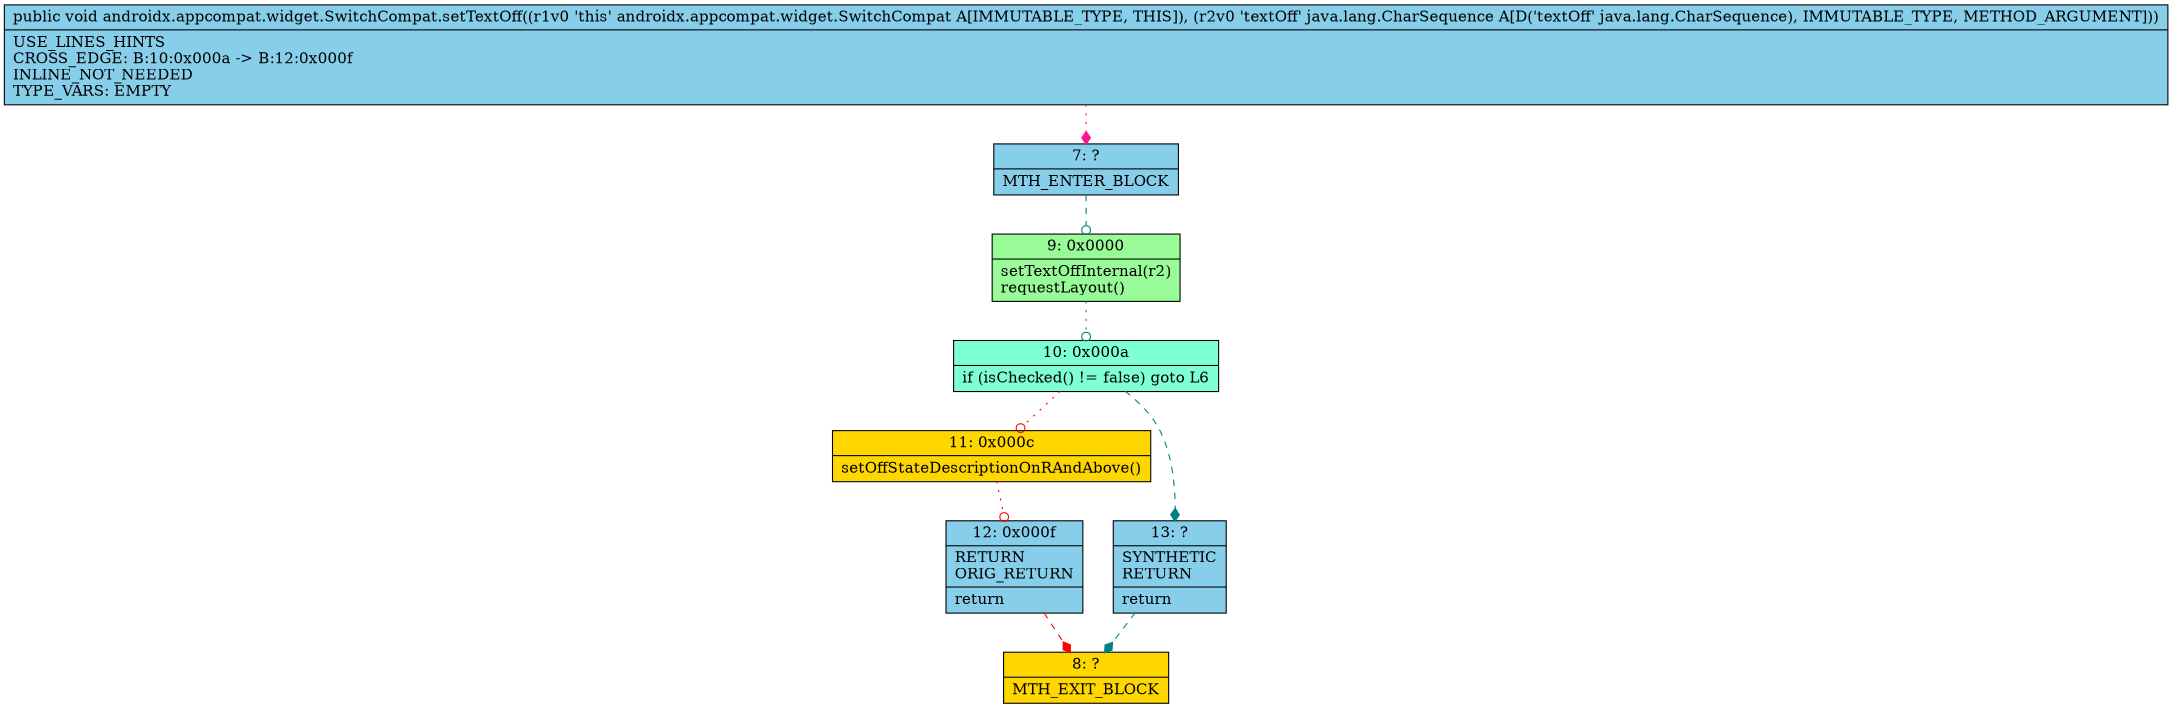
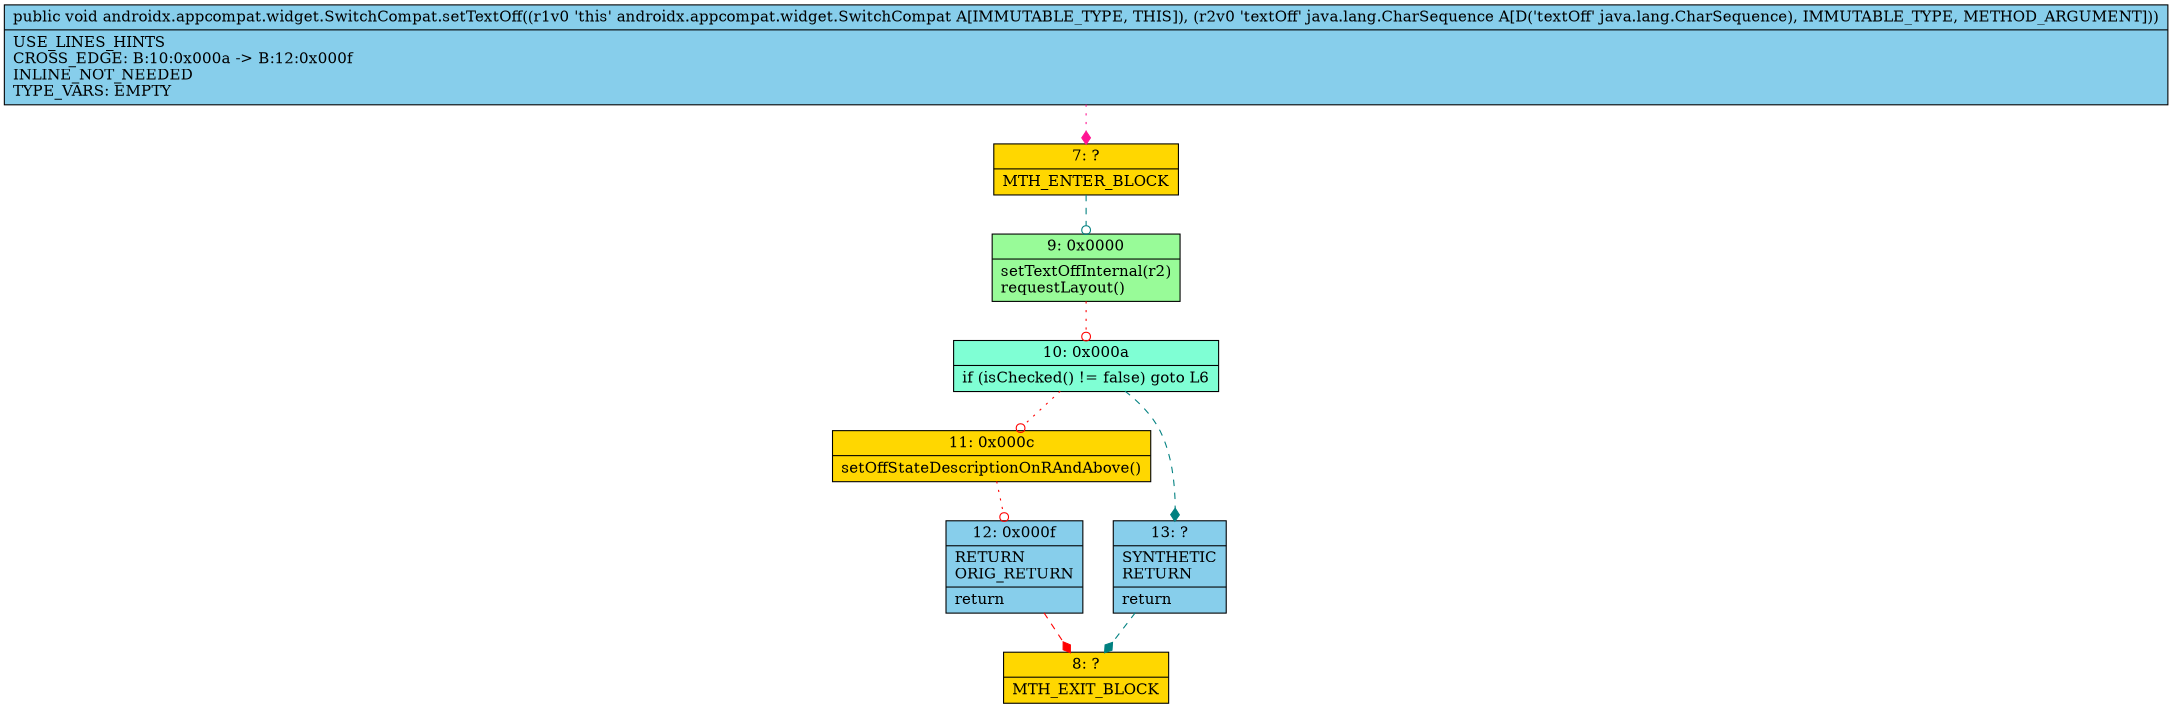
node "7: ?": fillcolor skyblue -> gold
edge "9: 0x0000" -> "10: 0x000a": color teal -> red
